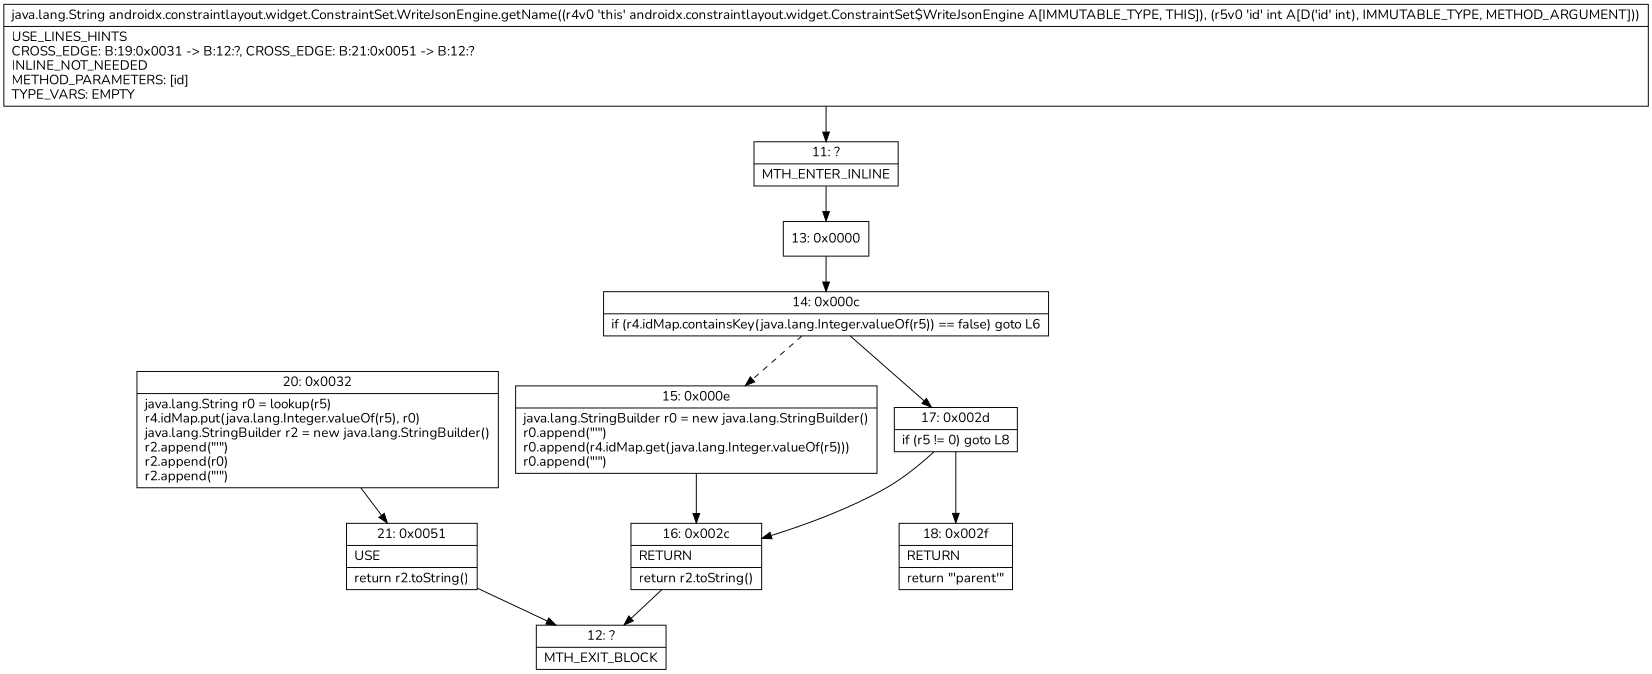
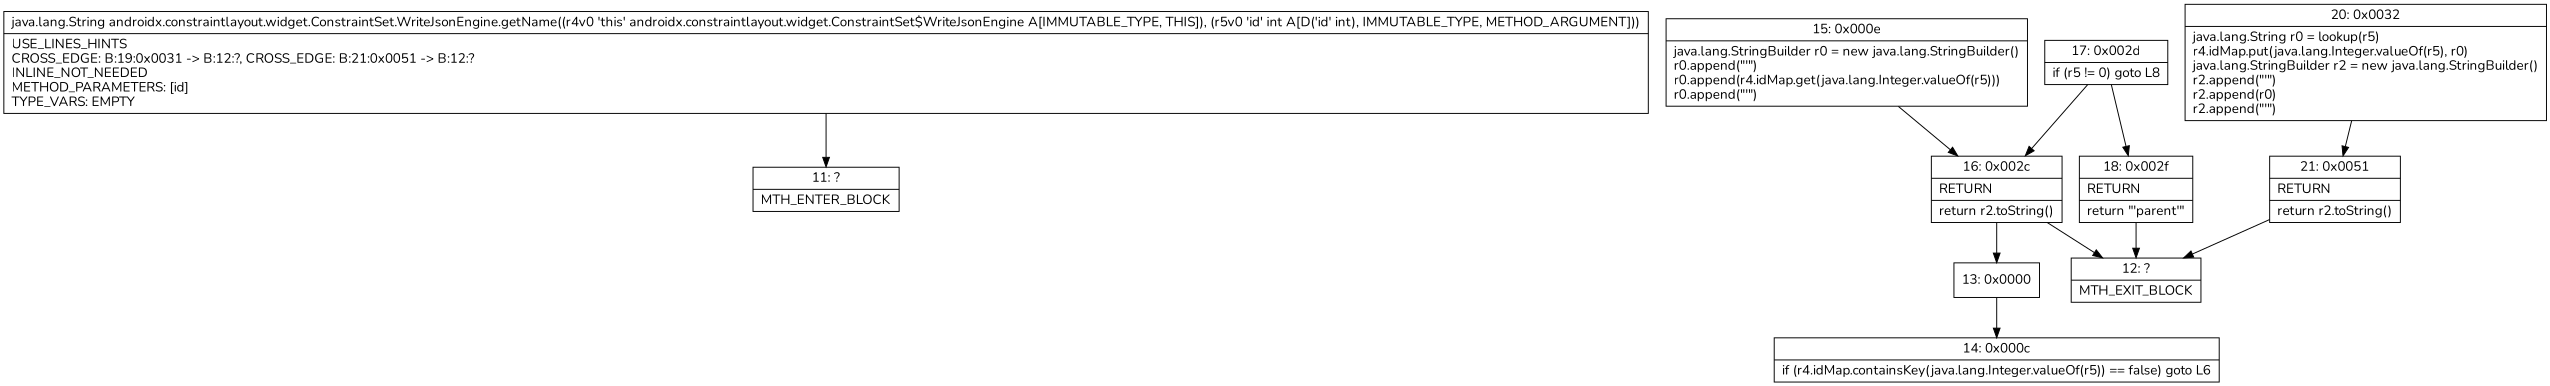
node "11: ?": text "MTH_ENTER_INLINE" -> "MTH_ENTER_BLOCK"
edge "11: ?" -> "13: 0x0000": now "16: 0x002c" -> "13: 0x0000"
edge "18: 0x002f" -> "12: ?": added
edge "14: 0x000c" -> "15: 0x000e": removed
edge "14: 0x000c" -> "17: 0x002d": removed
node "21: 0x0051": text "USE" -> "RETURN"
